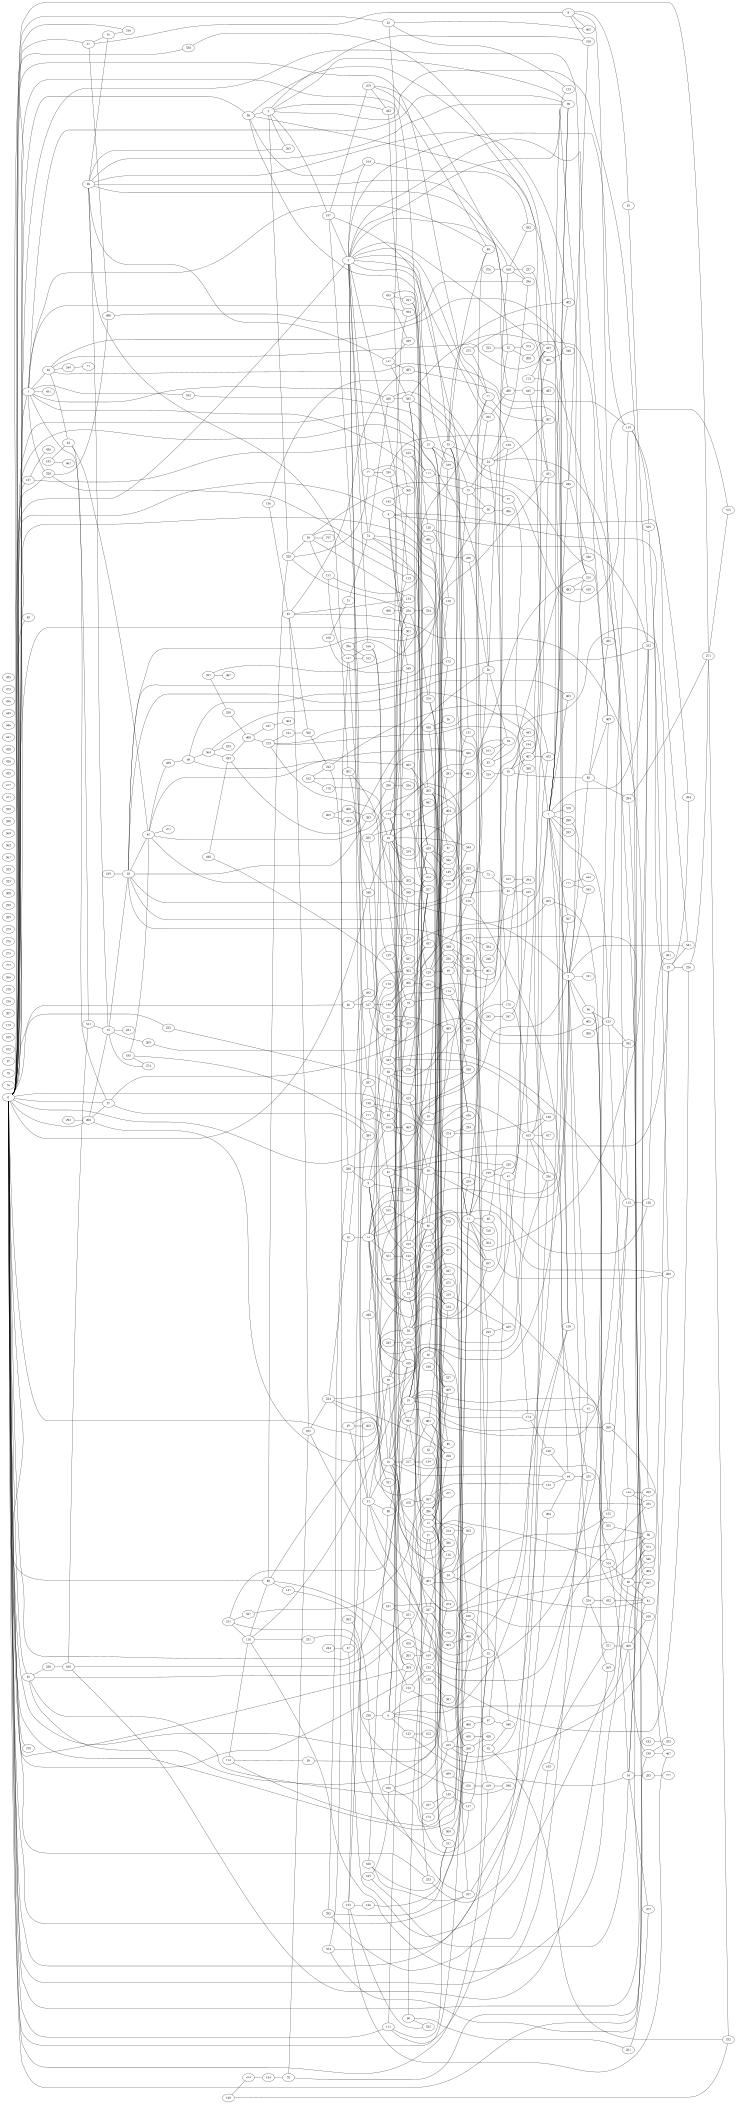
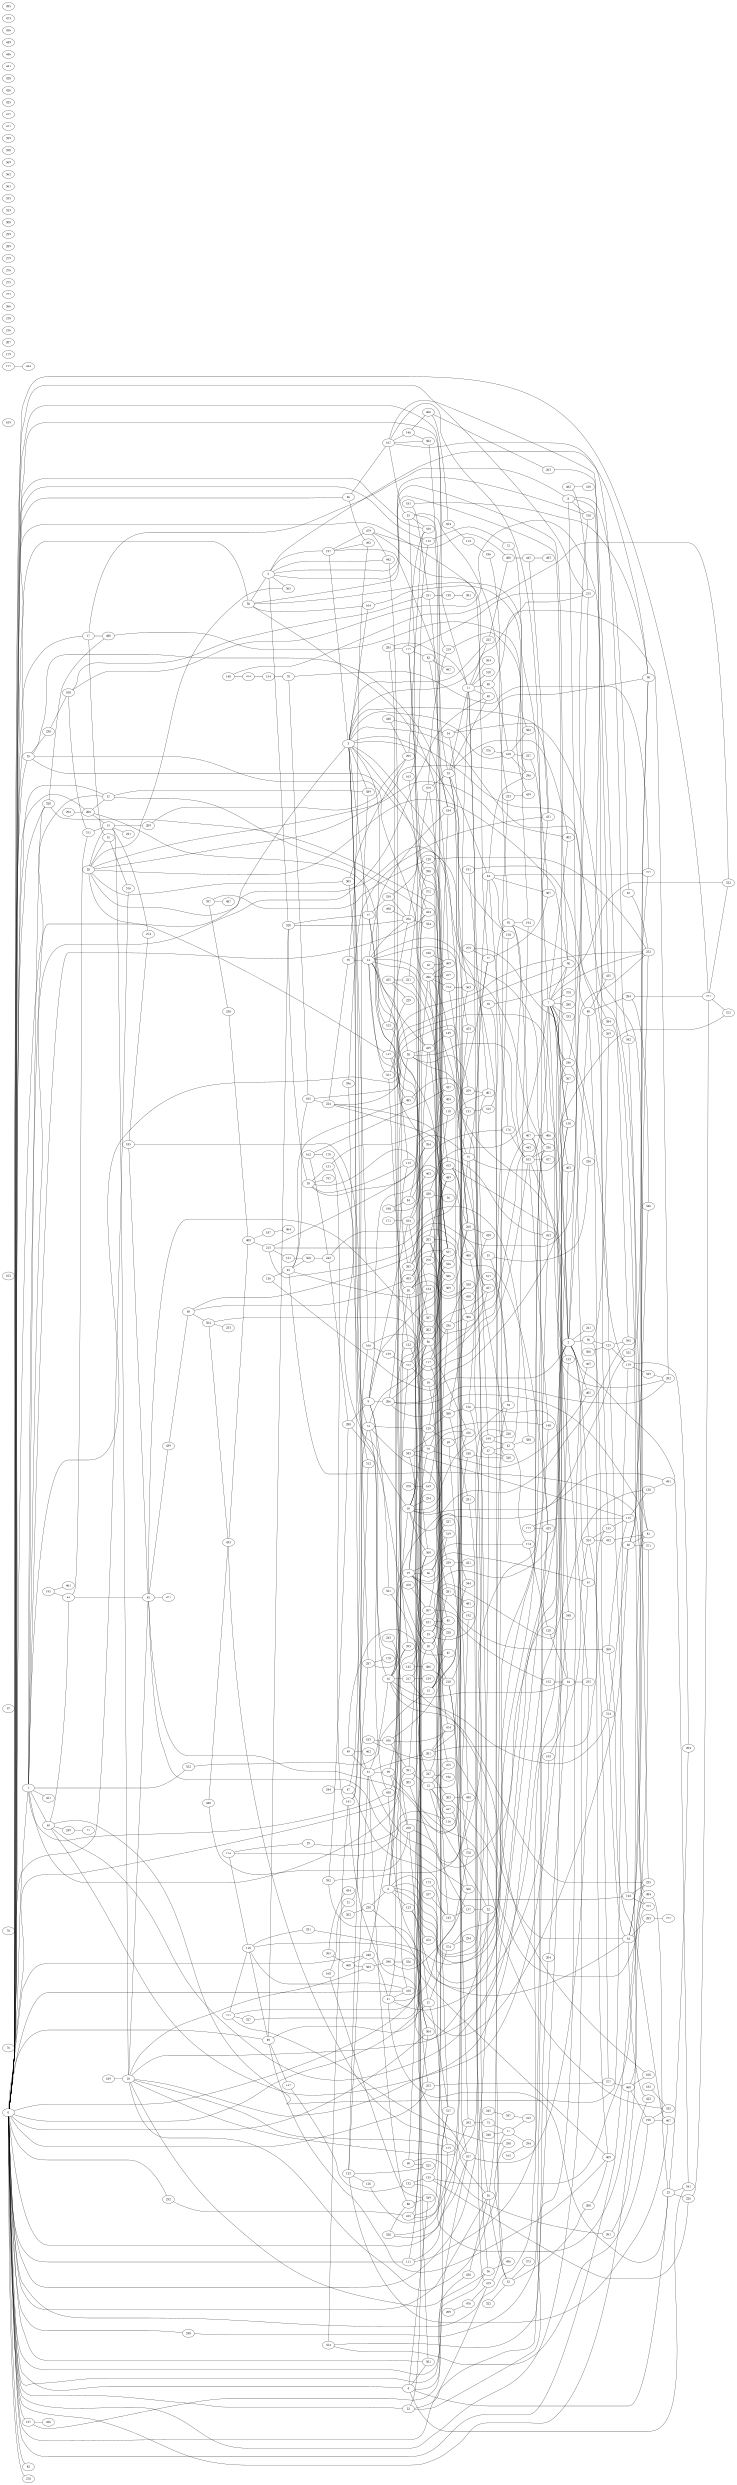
node "345": removed
node "342": added
edge "191" -- "484": now "384" -- "484"
node "801": label "801" -> "101"
